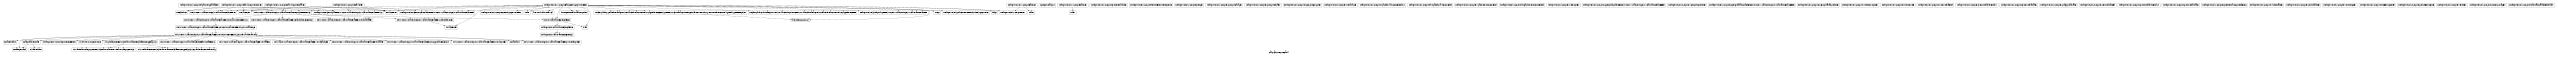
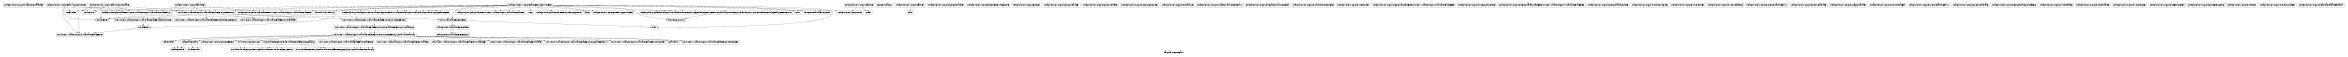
node "_ZN9LAMMPS_NS7Compute19unpack_reverse_commEiPiPd": removed
edge "_ZN9LAMMPS_NS11ComputePairC2EPNS_6LAMMPSEiPPc" -> "_ZNSaIcED1Ev": now "llvm.umul.with.overflow.i64" -> "_ZNSaIcED1Ev"
edge "_ZN9LAMMPS_NS11ComputePair4initEv" -> "_ZNSt7__cxx1112basic_stringIcSt11char_traitsIcESaIcEED1Ev": now "_ZNSaIcED2Ev" -> "_ZNSt7__cxx1112basic_stringIcSt11char_traitsIcESaIcEED1Ev"
